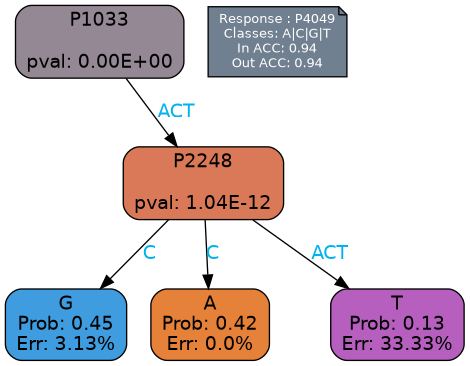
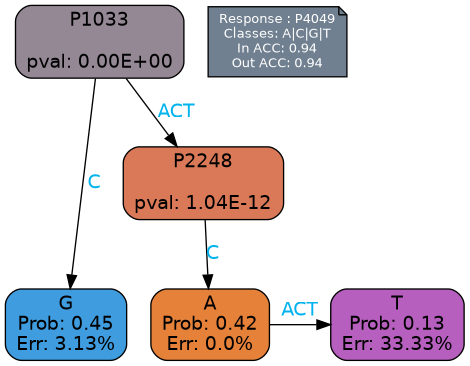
edge "P2248 pval: 1.04E-12" -> "G Prob: 0.45 Err: 3.13%": now "P1033 pval: 0.00E+00" -> "G Prob: 0.45 Err: 3.13%"
edge "P2248 pval: 1.04E-12" -> "T Prob: 0.13 Err: 33.33%": now "A Prob: 0.42 Err: 0.0%" -> "T Prob: 0.13 Err: 33.33%"
